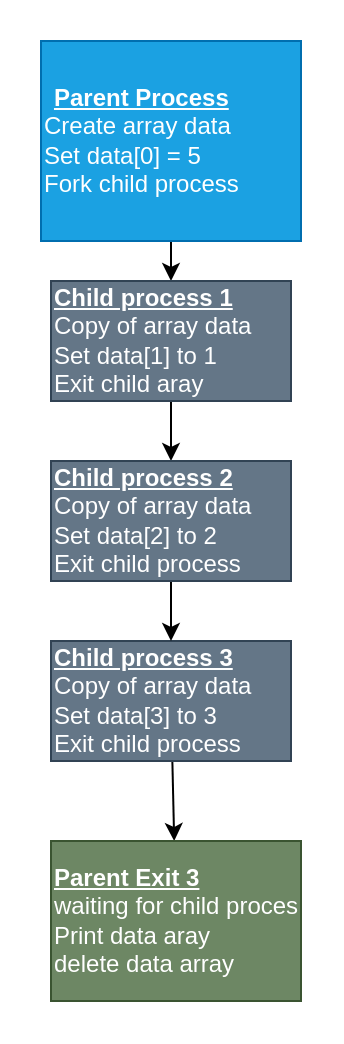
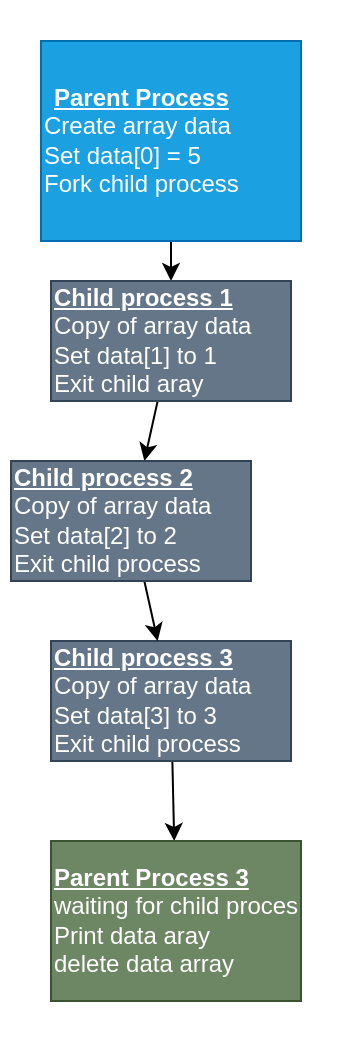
node "Child process 2 Copy of array data Set data[2] to 2 Exit child process": moved (171, 521) -> (131, 521)
node "Parent Exit 3waiting for child proces Print data aray delete data array": label "Parent Exit 3waiting for child proces Print data aray delete data array" -> "Parent Process 3waiting for child proces Print data aray delete data array"
